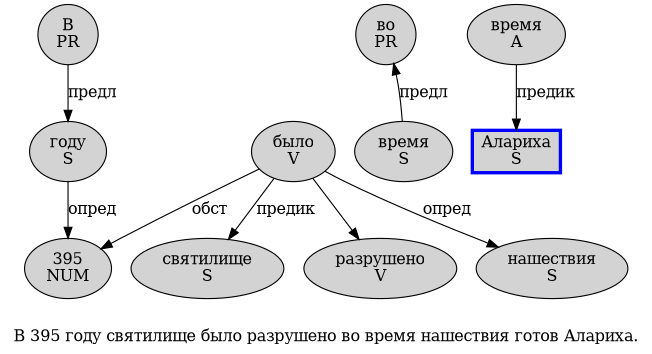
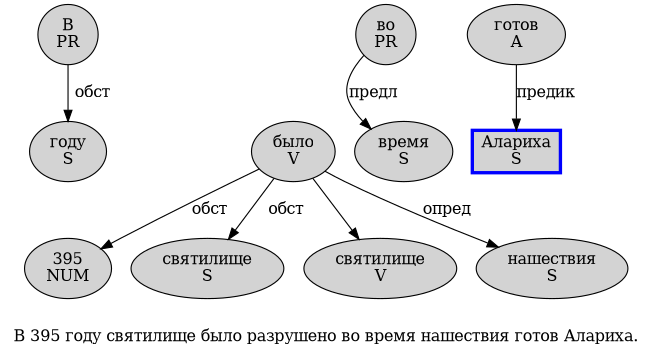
node "время A": label "время A" -> "готов A"
edge "В PR" -> "году S": label "предл" -> "обст"
edge "время S" -> "во PR": reversed
edge "году S" -> "395 NUM": removed, label "опред"
edge "было V" -> "святилище S": label "предик" -> "обст"
node "разрушено V": label "разрушено V" -> "святилище V"
